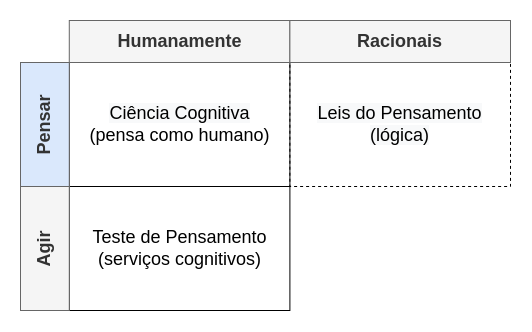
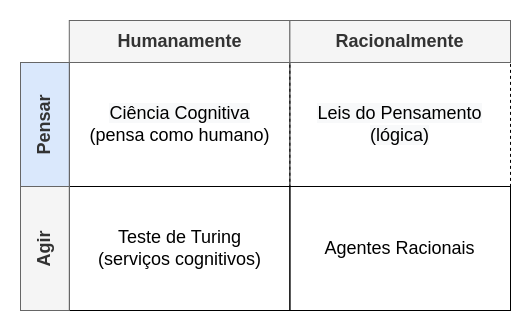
node "Racionais": label "Racionais" -> "Racionalmente"
node "Teste de Pensamento(serviços cognitivos)": label "Teste de Pensamento(serviços cognitivos)" -> "Teste de Turing(serviços cognitivos)"
node "Agentes Racionais": added
